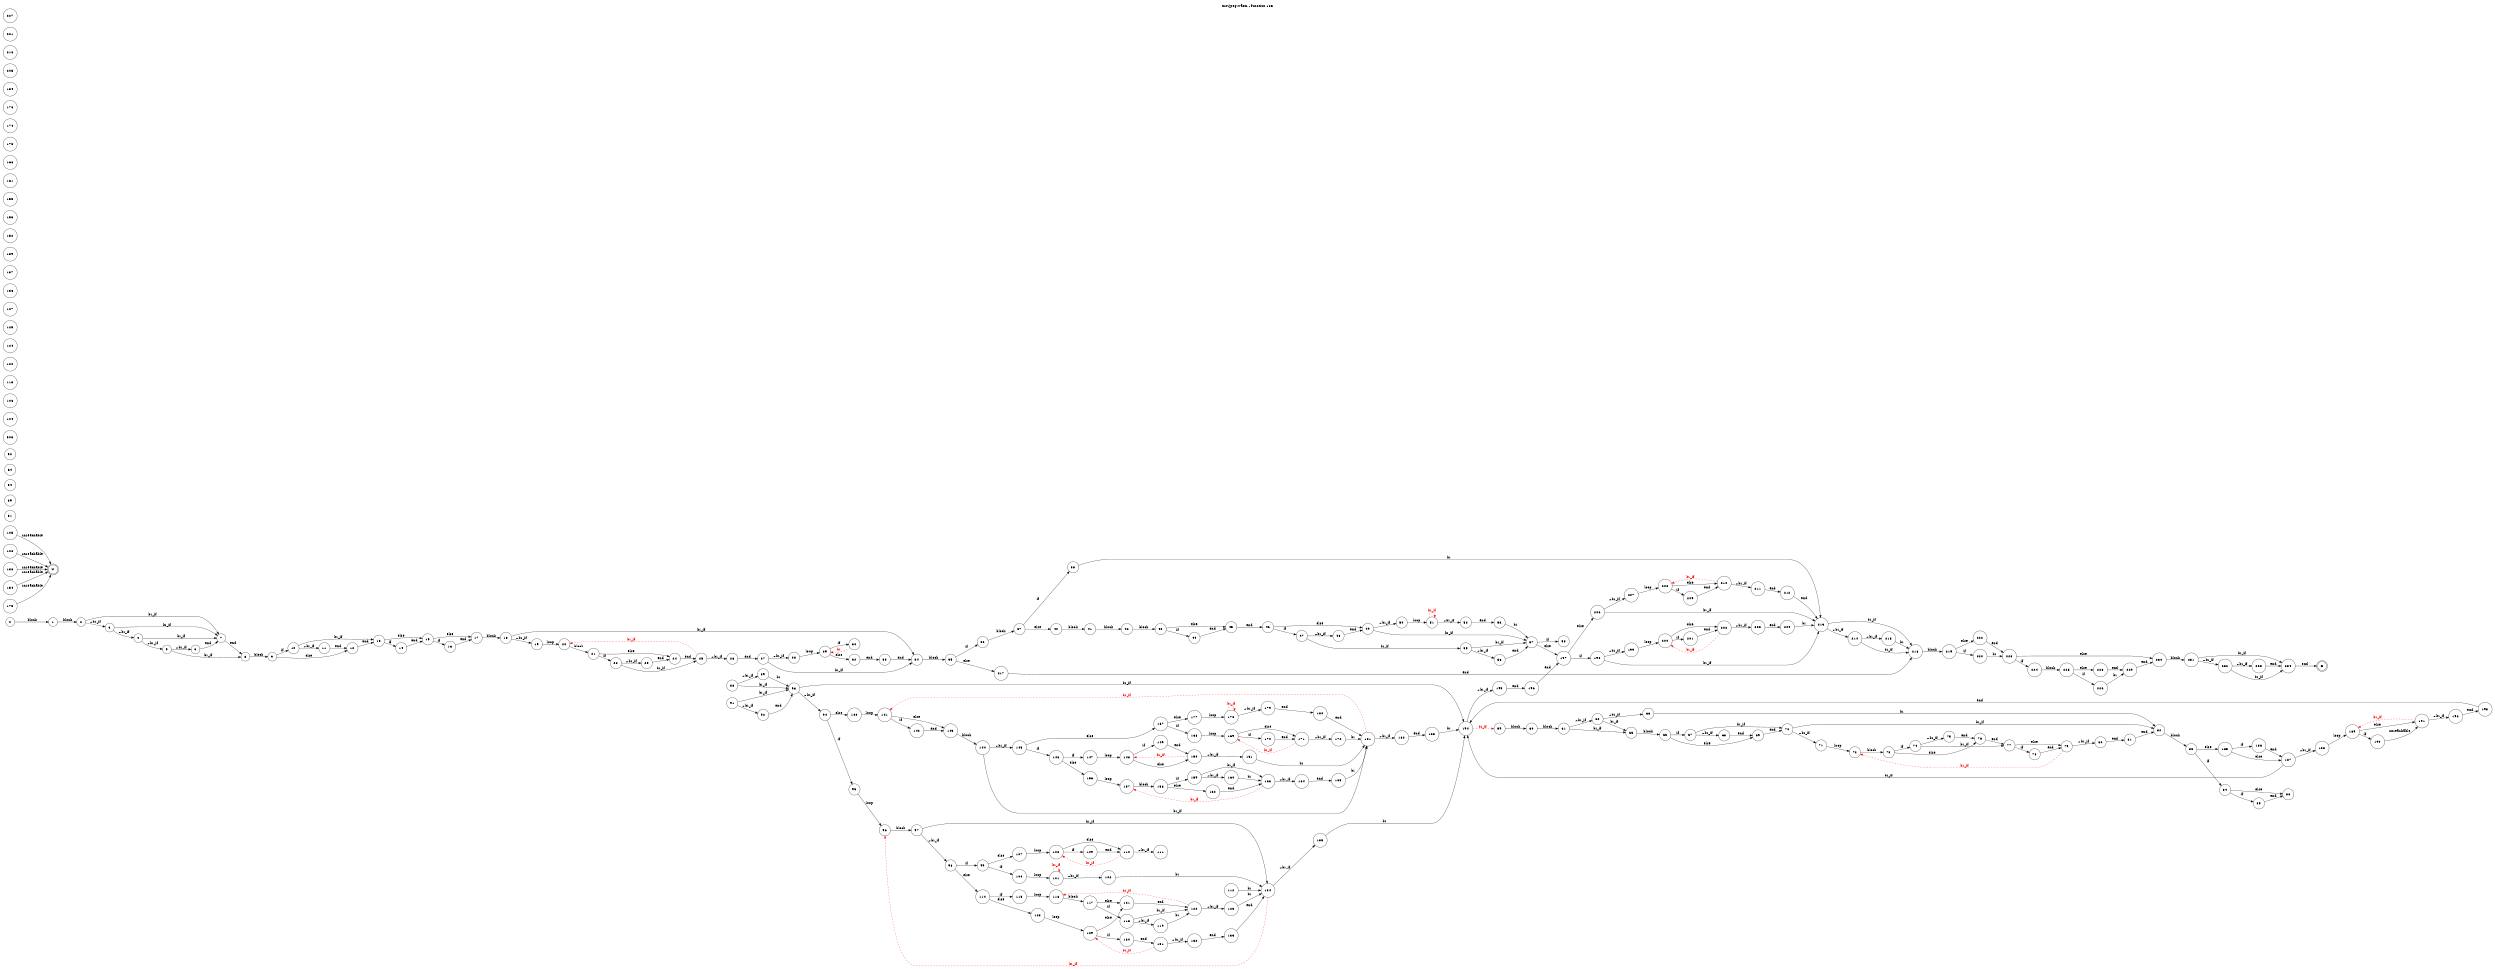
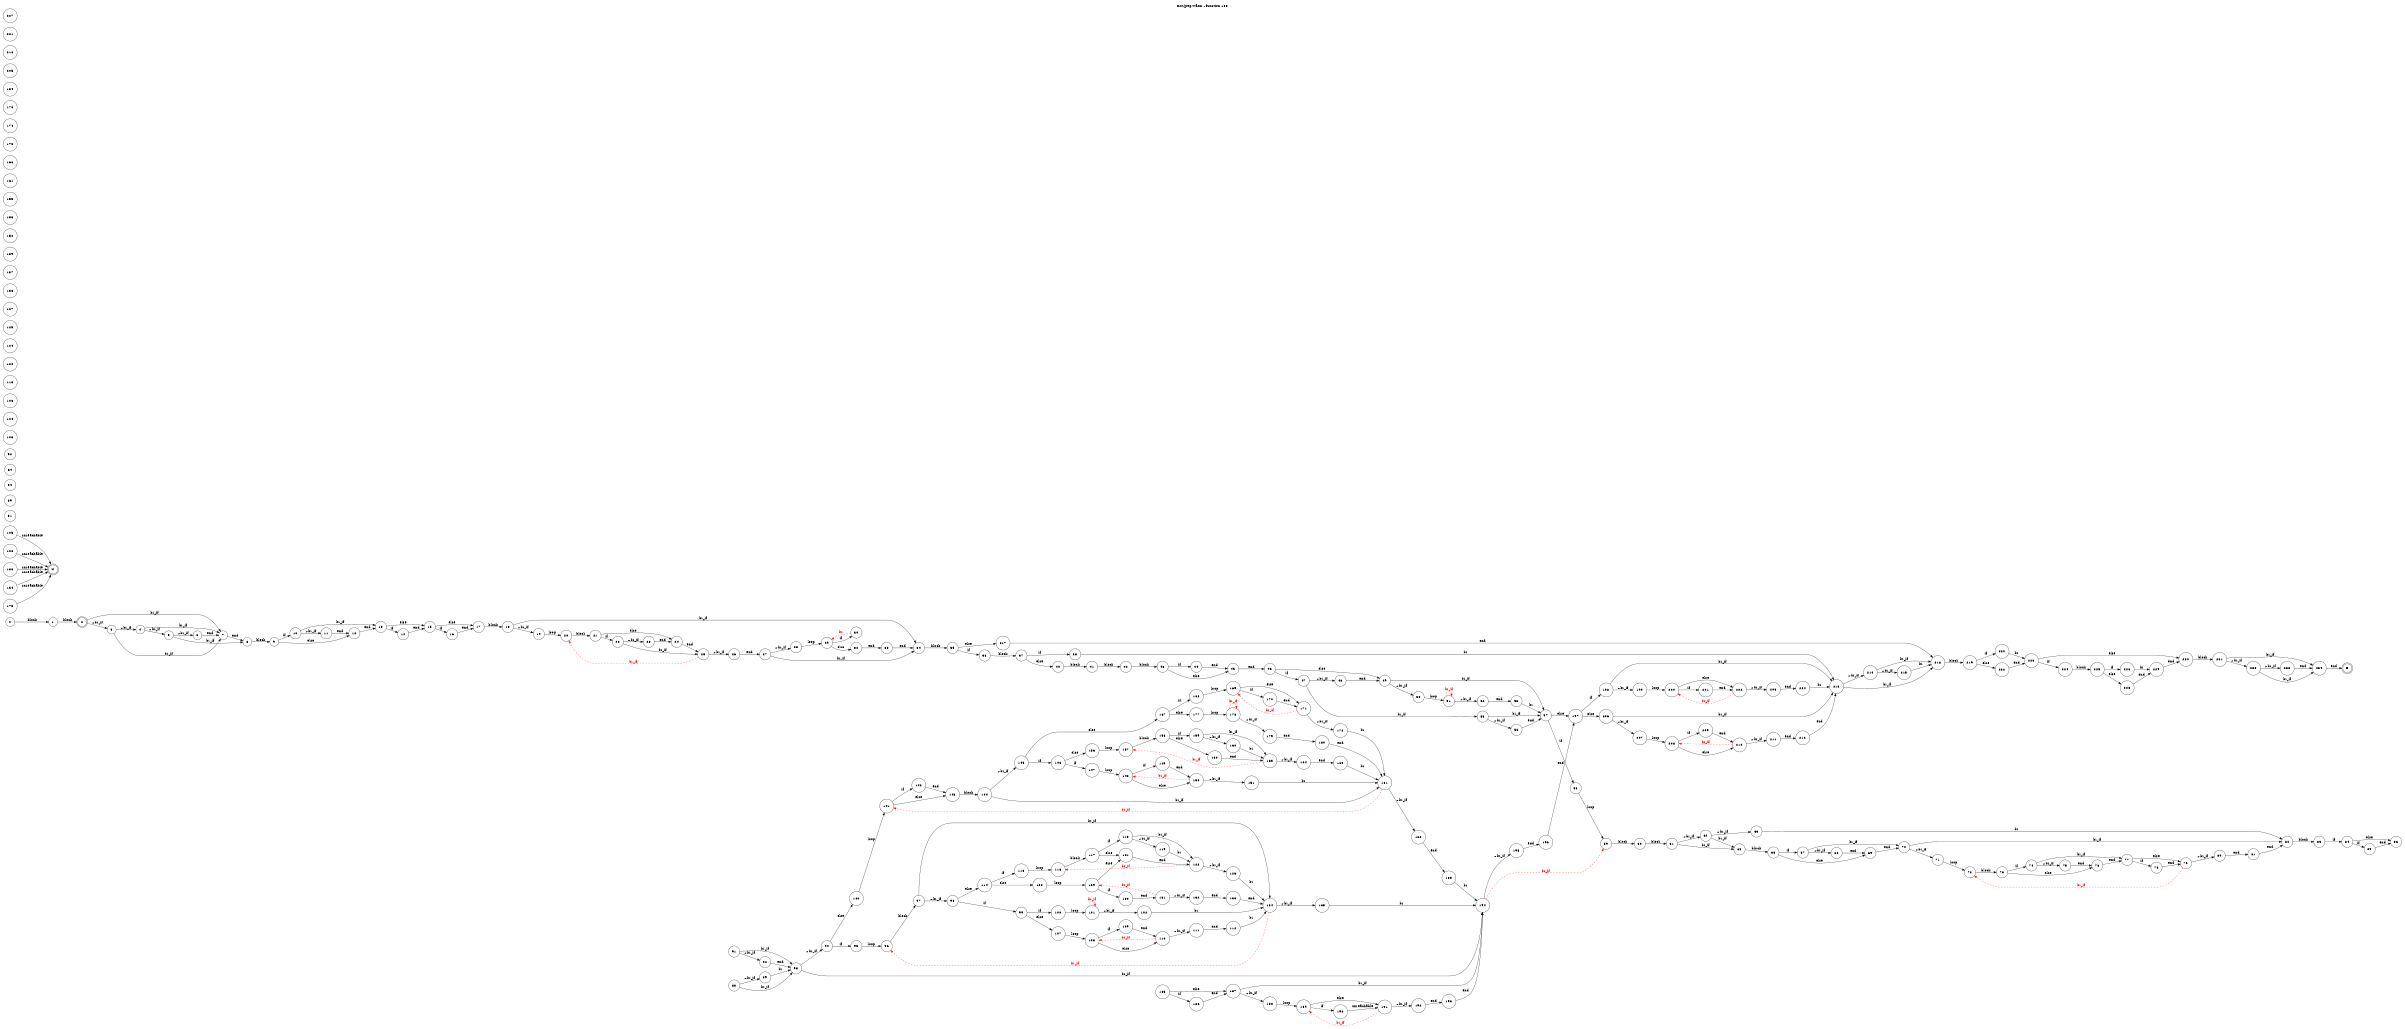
node "503": label "503" -> "103"
node "2": shape circle -> doublecircle
edge "83" -> "185": removed, label "else"
edge "58" -> "59": added, label "loop"
edge "111" -> "112": added, label "end"
